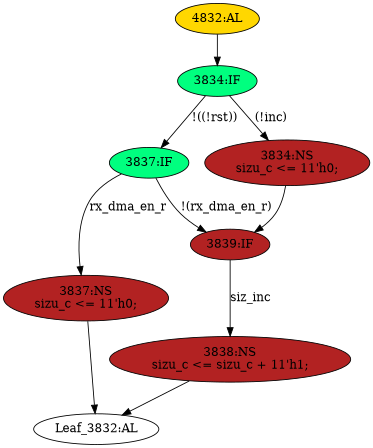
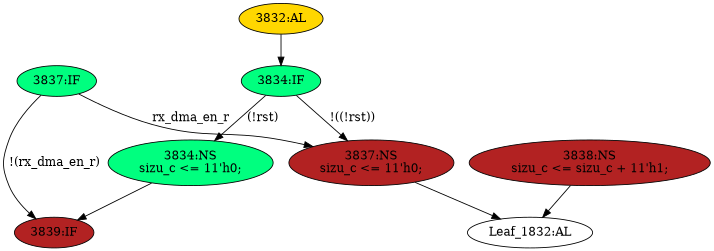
node "4832:AL": label "4832:AL" -> "3832:AL"
edge "3834:IF" -> "3834:NS sizu_c <= 11'h0;": label "(!inc)" -> "(!rst)"
edge "3834:IF" -> "3837:IF": now "3834:IF" -> "3837:NS sizu_c <= 11'h0;"
node "3834:NS sizu_c <= 11'h0;": fillcolor firebrick -> springgreen
edge "3839:IF" -> "3838:NS sizu_c <= sizu_c + 11'h1;": removed, label "siz_inc"
node "Leaf_3832:AL": label "Leaf_3832:AL" -> "Leaf_1832:AL"
